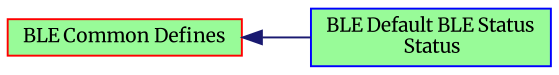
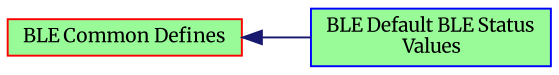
node "BLE Default BLE Status Status": label "BLE Default BLE Status Status" -> "BLE Default BLE Status Values"
